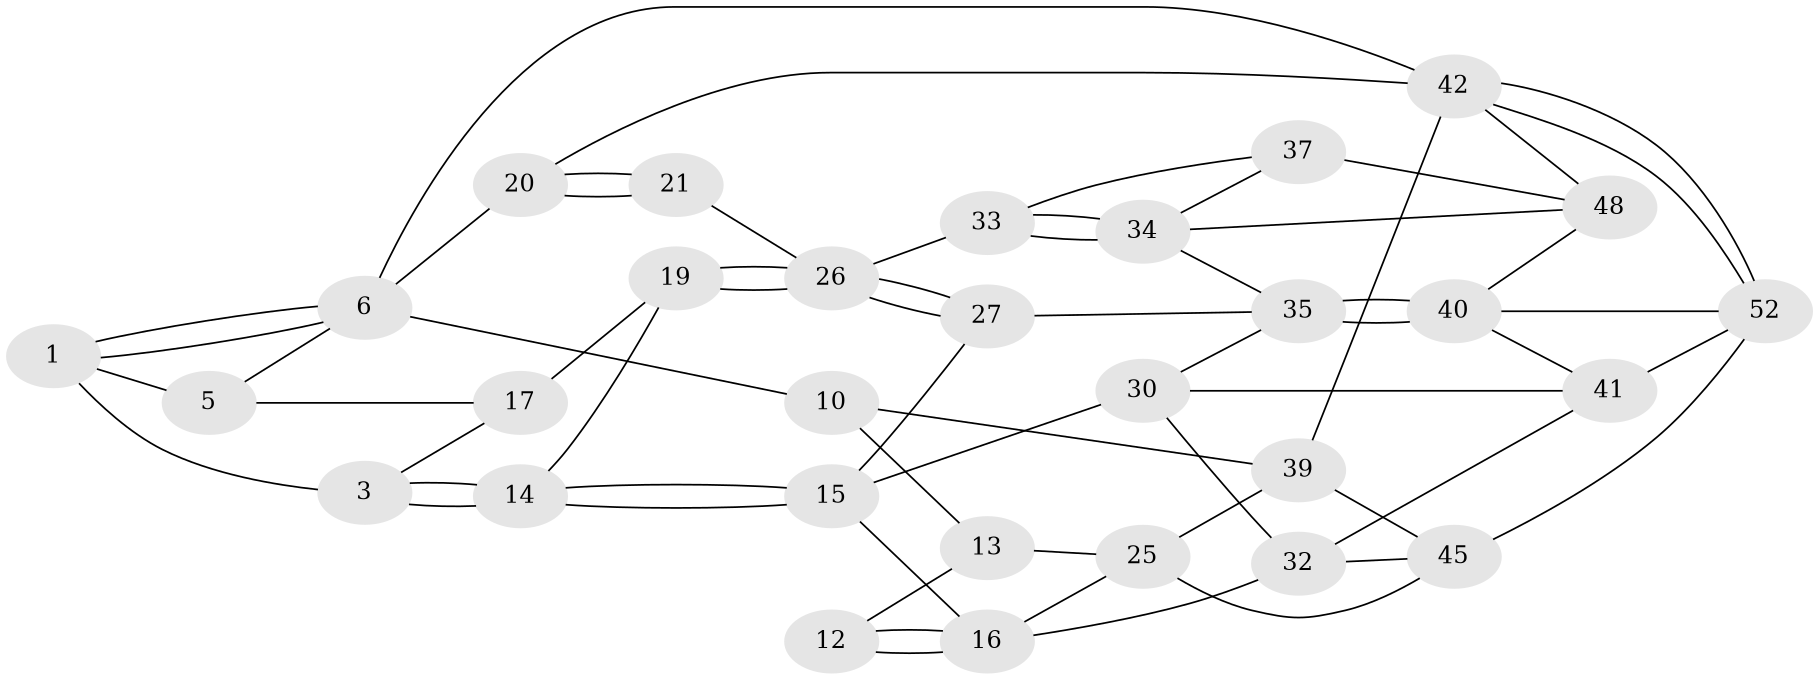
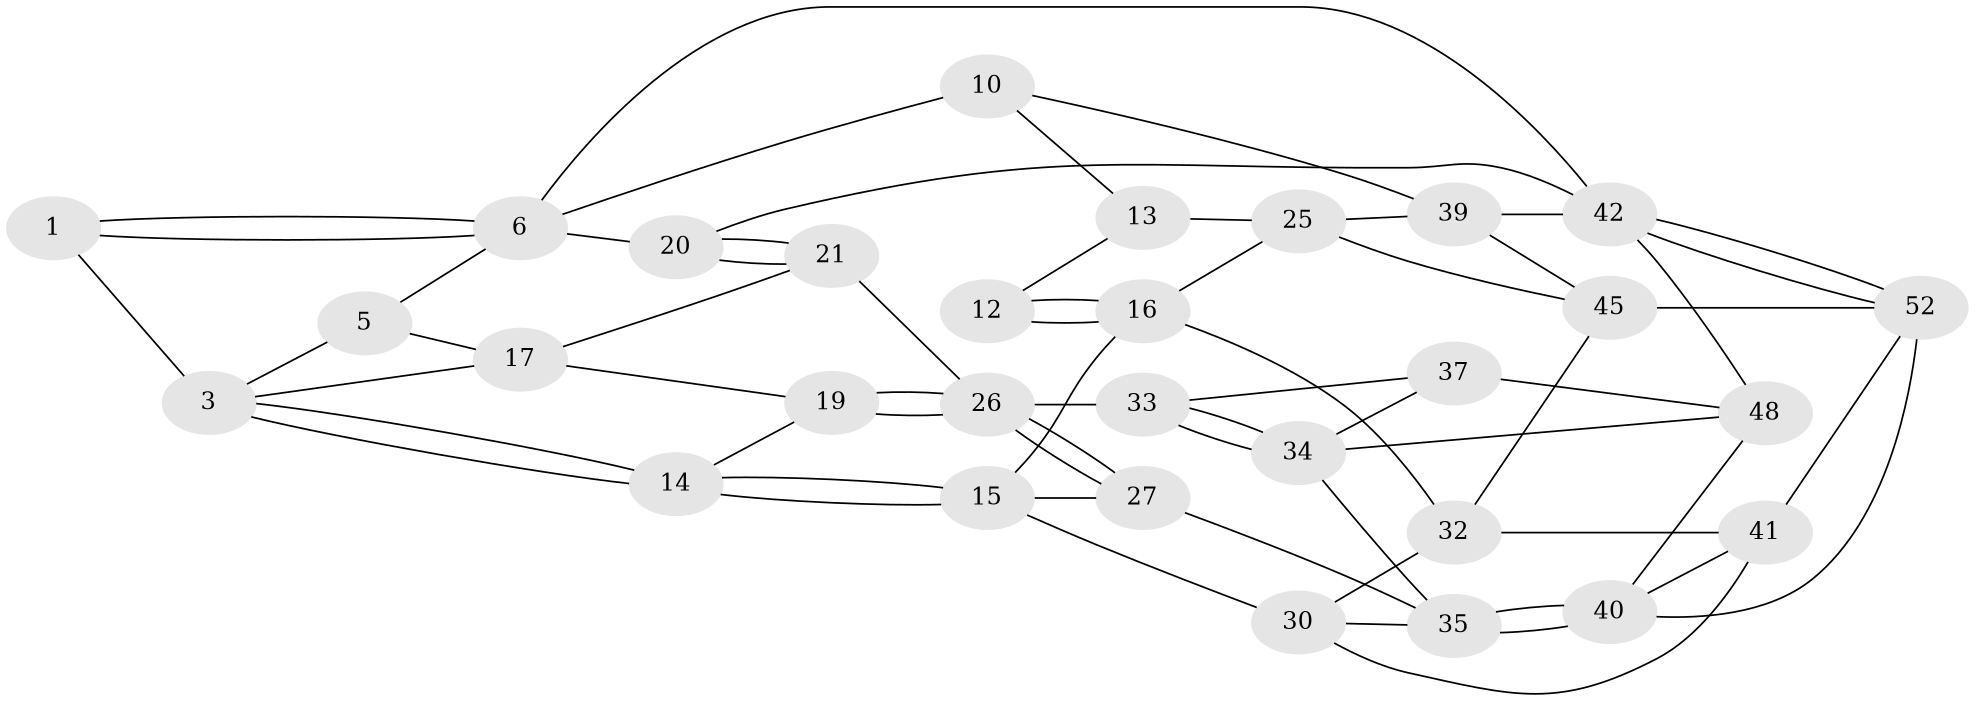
edge "21" -- "17": added
edge "1" -- "5": now "3" -- "5"
